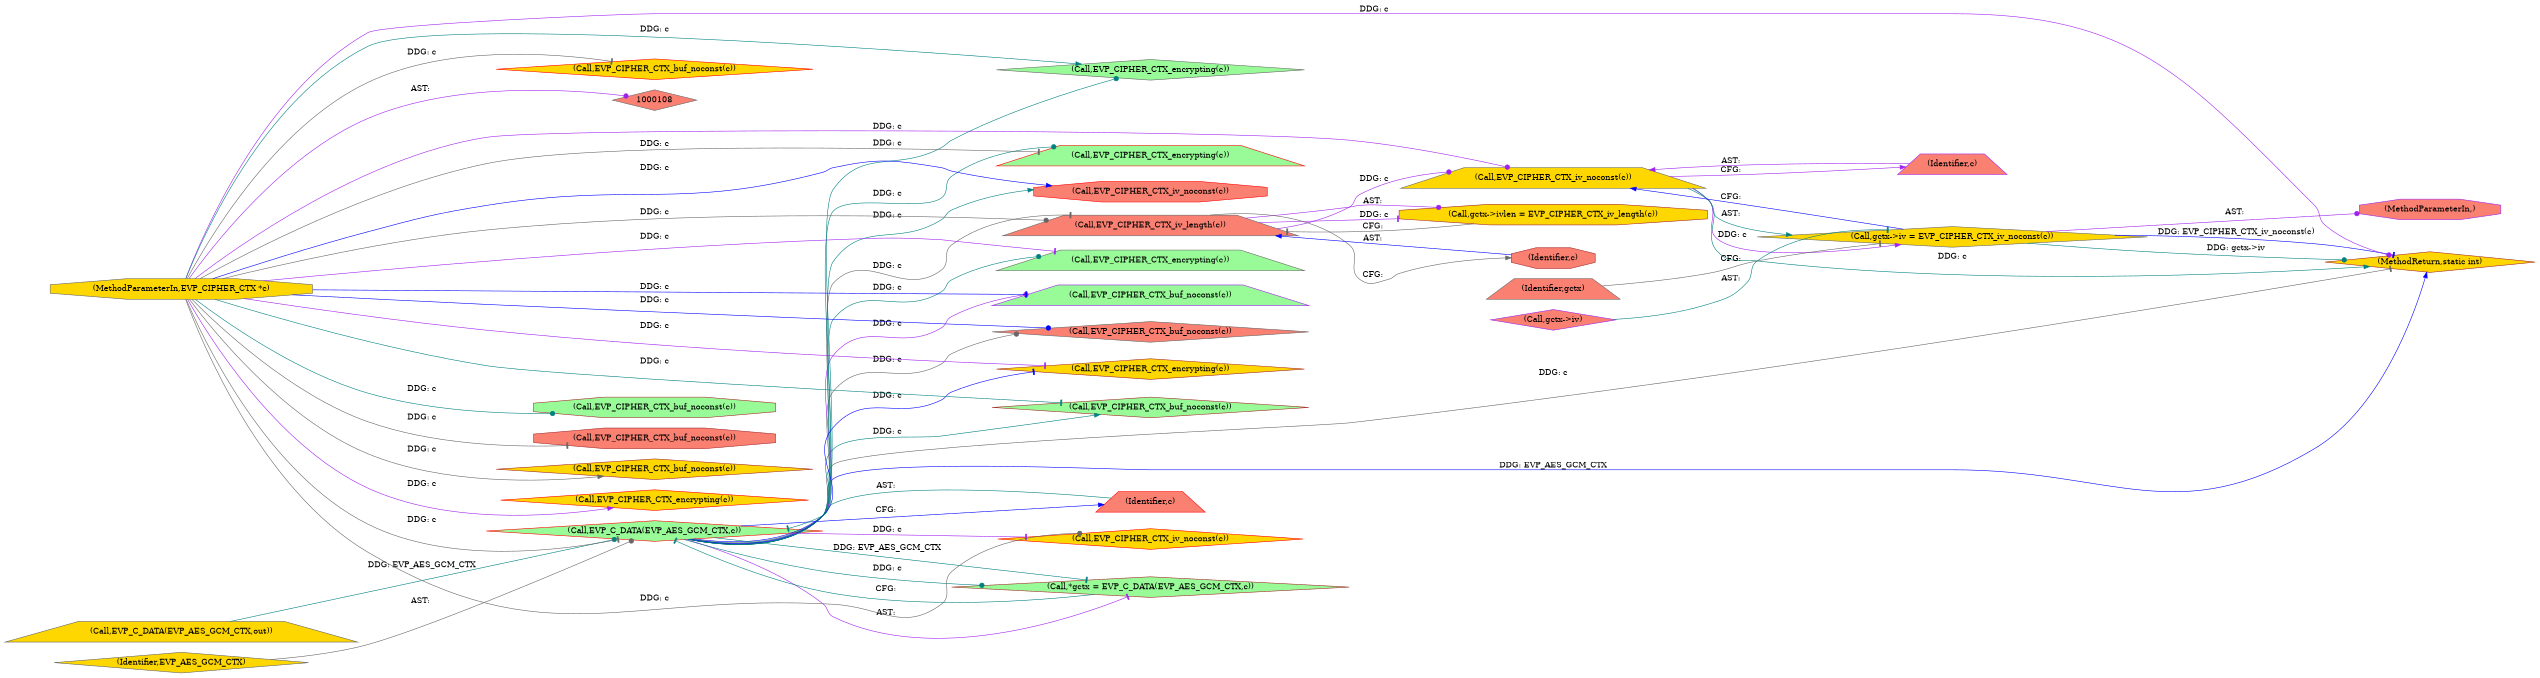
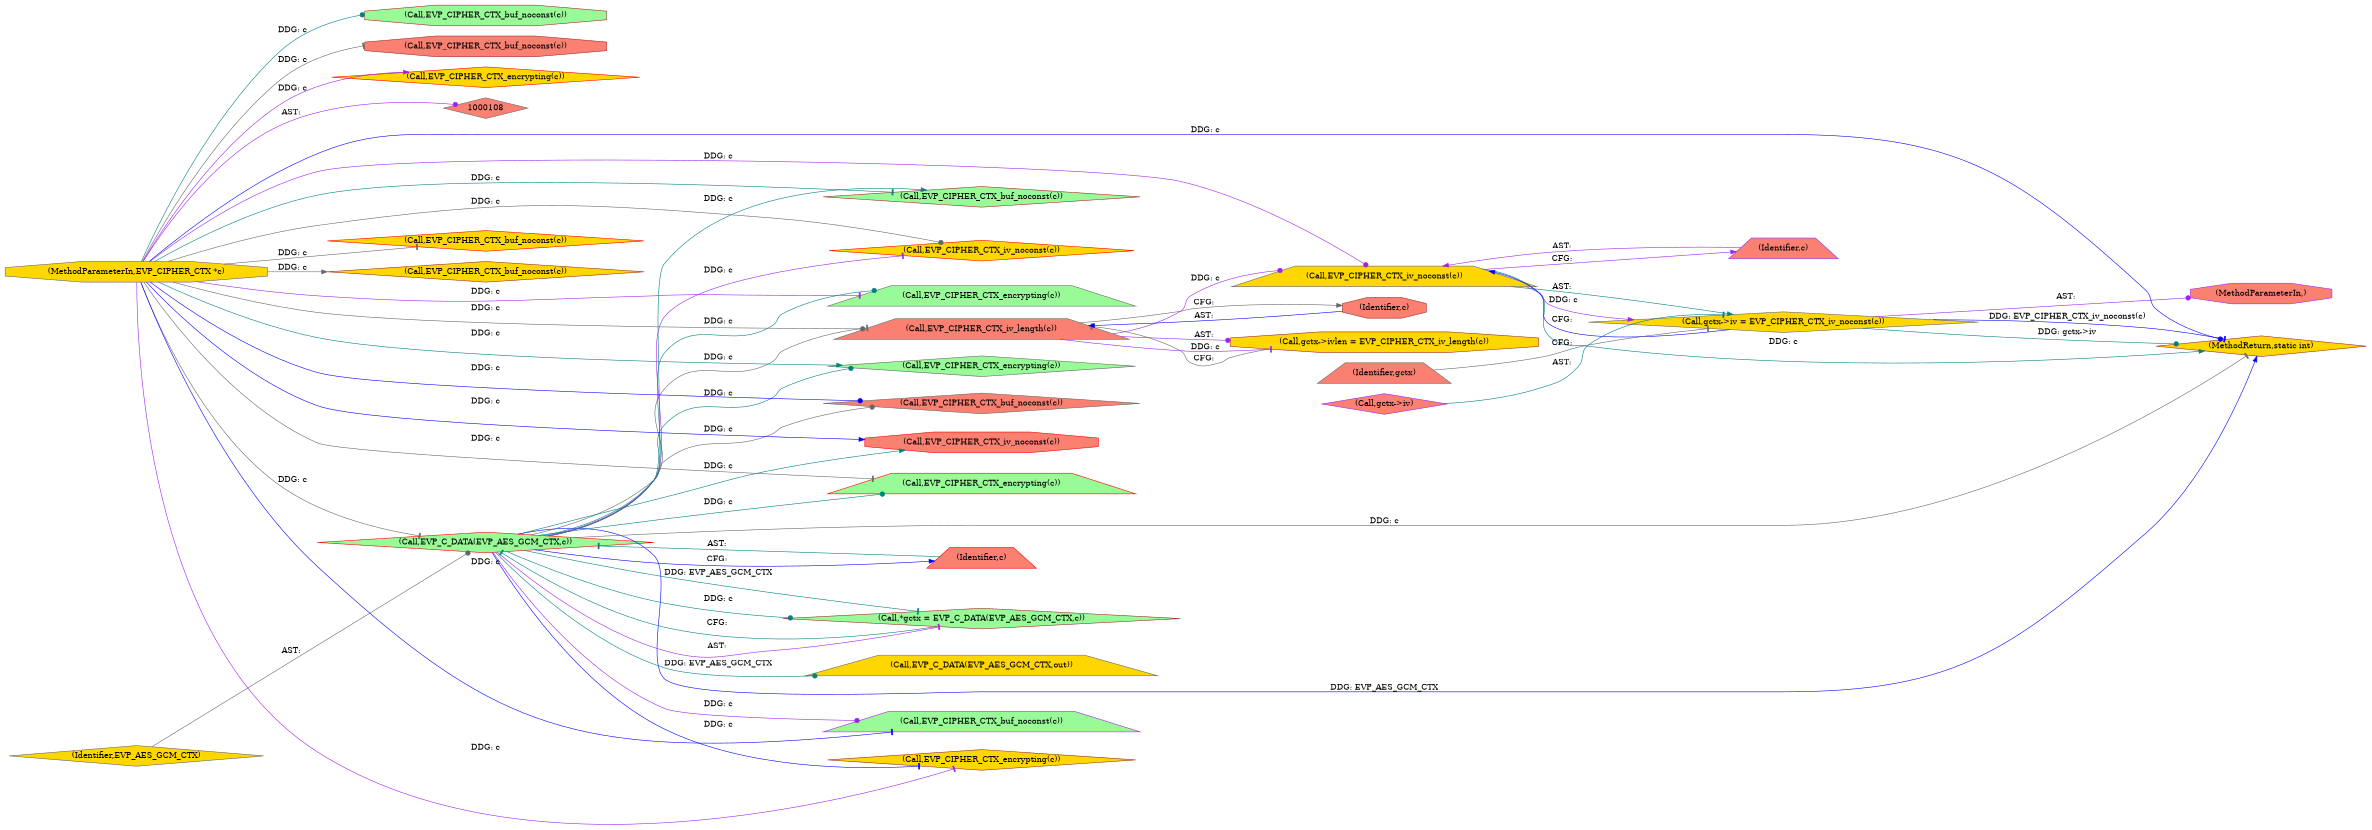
edge "(MethodParameterIn,EVP_CIPHER_CTX *c)" -> "(MethodReturn,static int)": color purple -> blue
edge "(Call,EVP_C_DATA(EVP_AES_GCM_CTX,out))" -> "(Call,EVP_C_DATA(EVP_AES_GCM_CTX,c))": reversed
